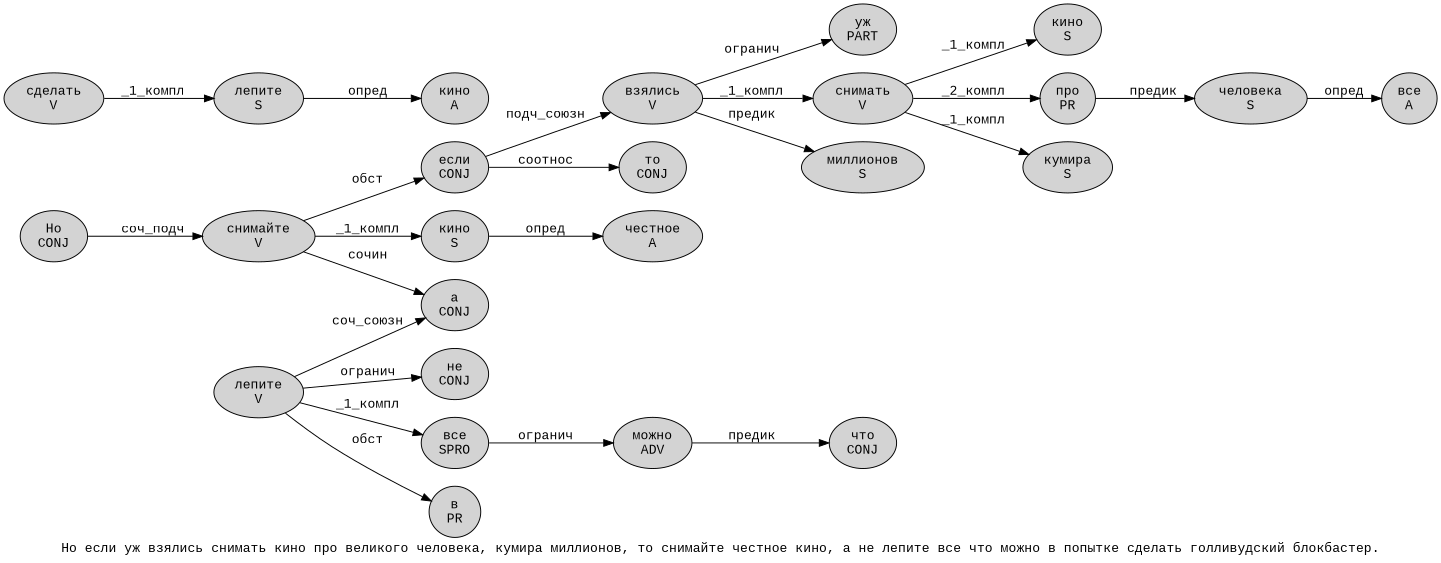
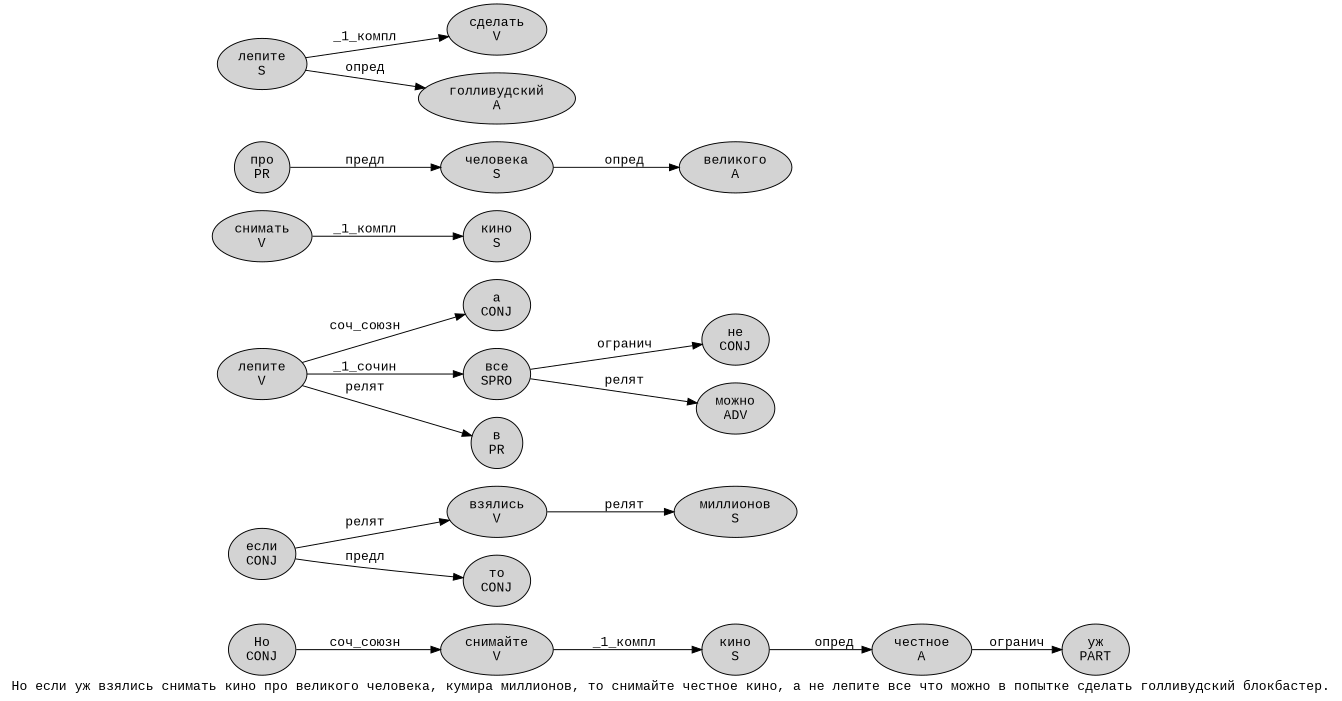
edge "взялись V" -> "уж PART": now "честное A" -> "уж PART"
edge "про PR" -> "человека S": label "предик" -> "предл"
edge "сделать V" -> "лепите S": reversed
node "кино A": label "кино A" -> "голливудский A"
edge "взялись V" -> "снимать V": removed, label "_1_компл"
edge "снимать V" -> "про PR": removed, label "_2_компл"
node "все A": label "все A" -> "великого A"
edge "если CONJ" -> "взялись V": label "подч_союзн" -> "релят"
edge "взялись V" -> "миллионов S": label "предик" -> "релят"
edge "если CONJ" -> "то CONJ": label "соотнос" -> "предл"
node "кумира S": removed
edge "снимайте V" -> "если CONJ": removed, label "обст"
edge "Но CONJ" -> "снимайте V": label "соч_подч" -> "соч_союзн"
edge "снимайте V" -> "а CONJ": removed, label "сочин"
edge "лепите V" -> "не CONJ": now "все SPRO" -> "не CONJ"
edge "лепите V" -> "все SPRO": label "_1_компл" -> "_1_сочин"
edge "все SPRO" -> "можно ADV": label "огранич" -> "релят"
edge "лепите V" -> "в PR": label "обст" -> "релят"
node "что CONJ": removed
